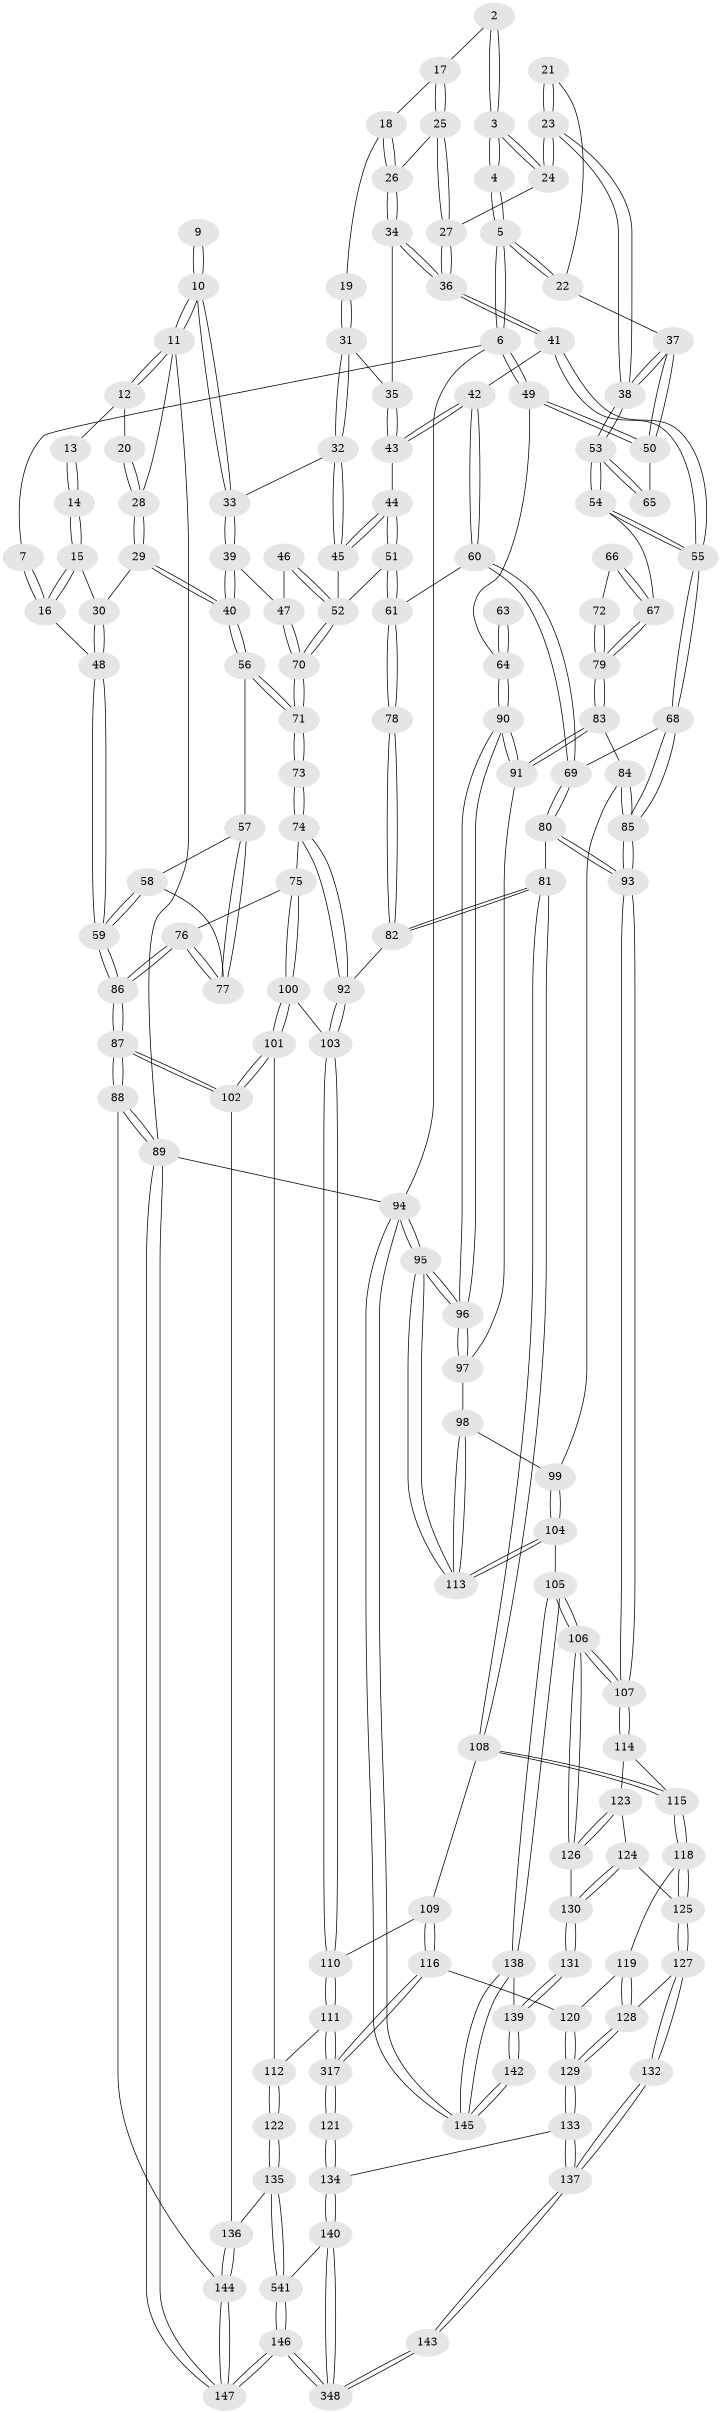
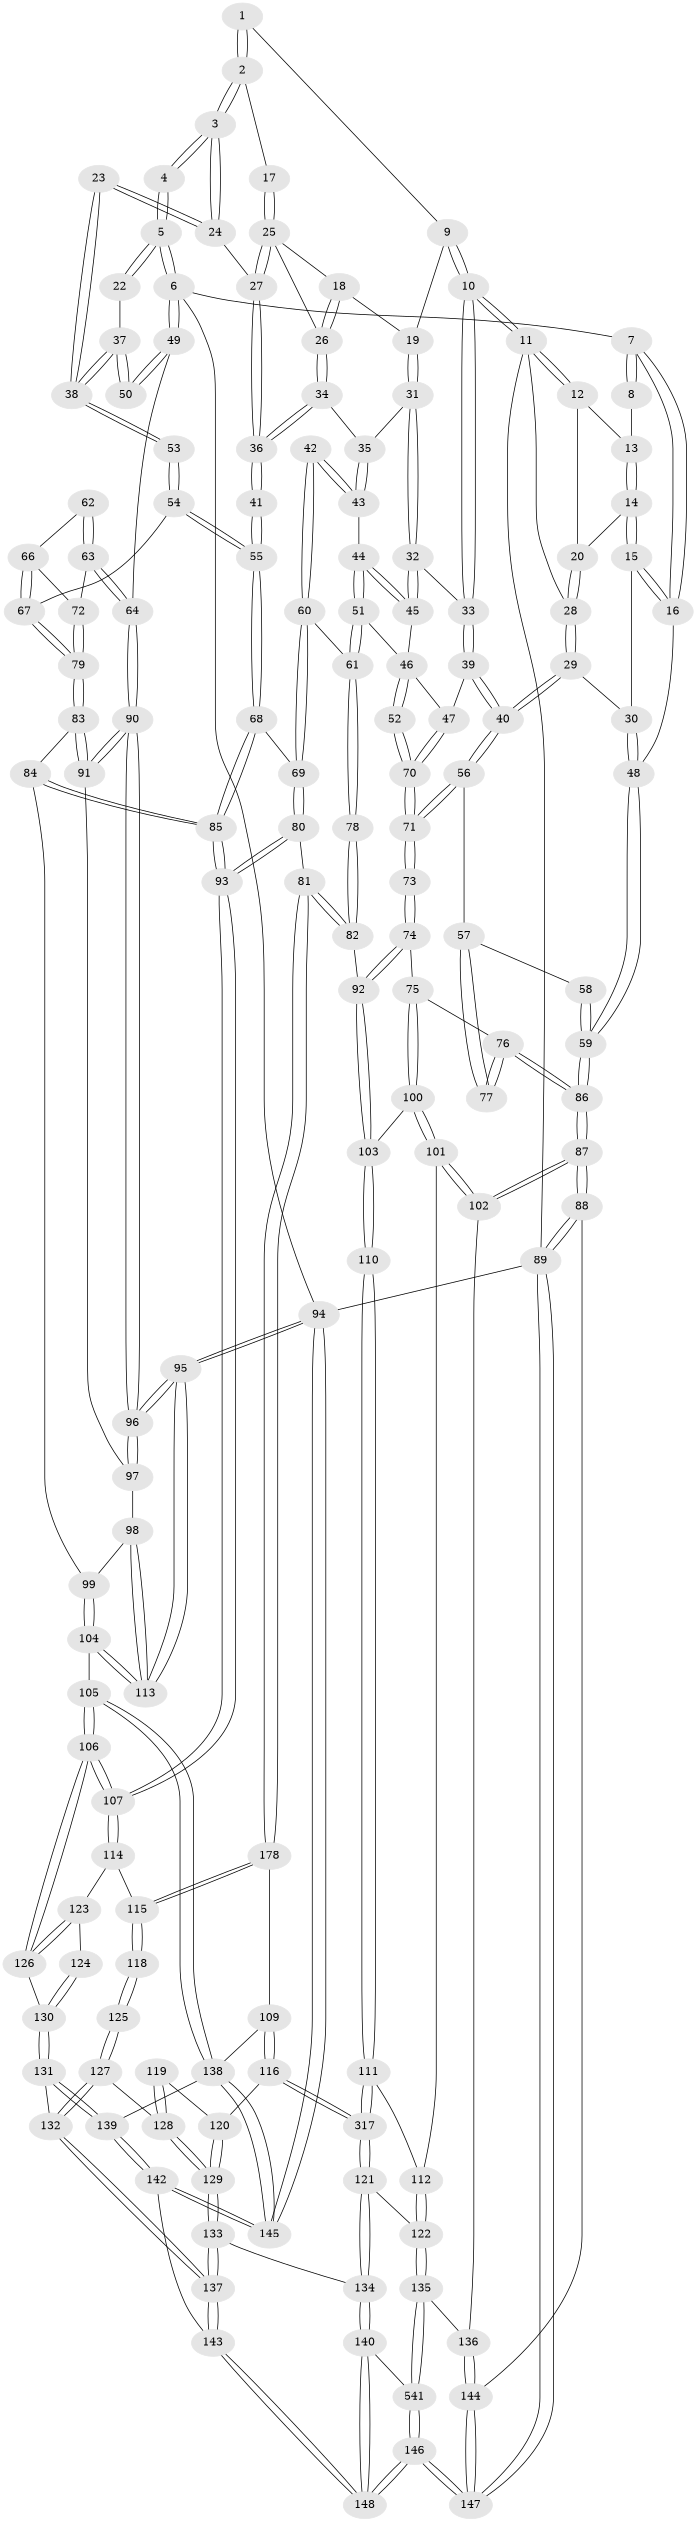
node "1": added
node "21": removed
edge "17" -- "18": now "25" -- "18"
edge "9" -- "19": added
edge "41" -- "42": removed
node "8": added
node "62": added
node "65": removed
edge "14" -- "20": added
edge "63" -- "72": added
edge "51" -- "52": now "51" -- "46"
edge "45" -- "52": now "45" -- "46"
edge "58" -- "77": removed
node "108": label "108" -> "178"
edge "124" -- "125": removed
edge "118" -- "119": removed
edge "109" -- "110": now "109" -- "138"
edge "131" -- "132": added
edge "121" -- "122": added
edge "142" -- "143": added
node "348": label "348" -> "148"
